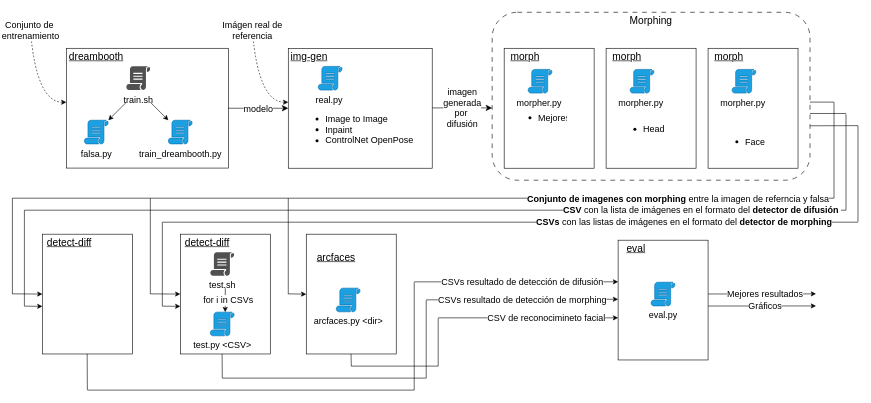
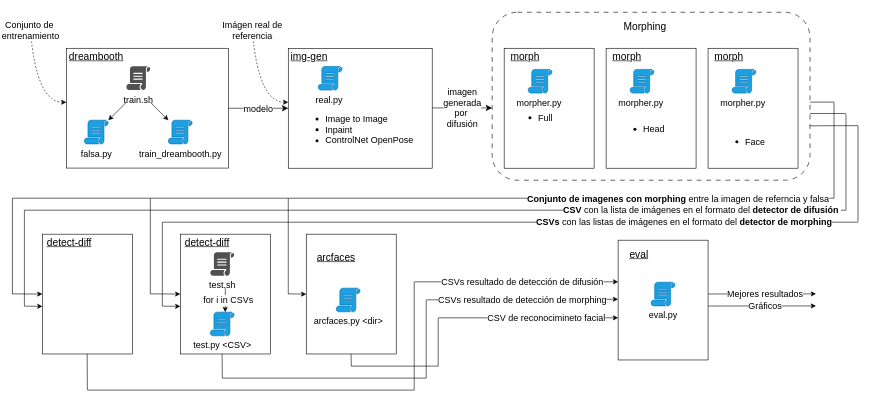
node "Morphing": moved (651, 21) -> (645, 27)
node "Mejores": label "Mejores" -> "Full"
node "eval": moved (636, 249) -> (639, 255)
